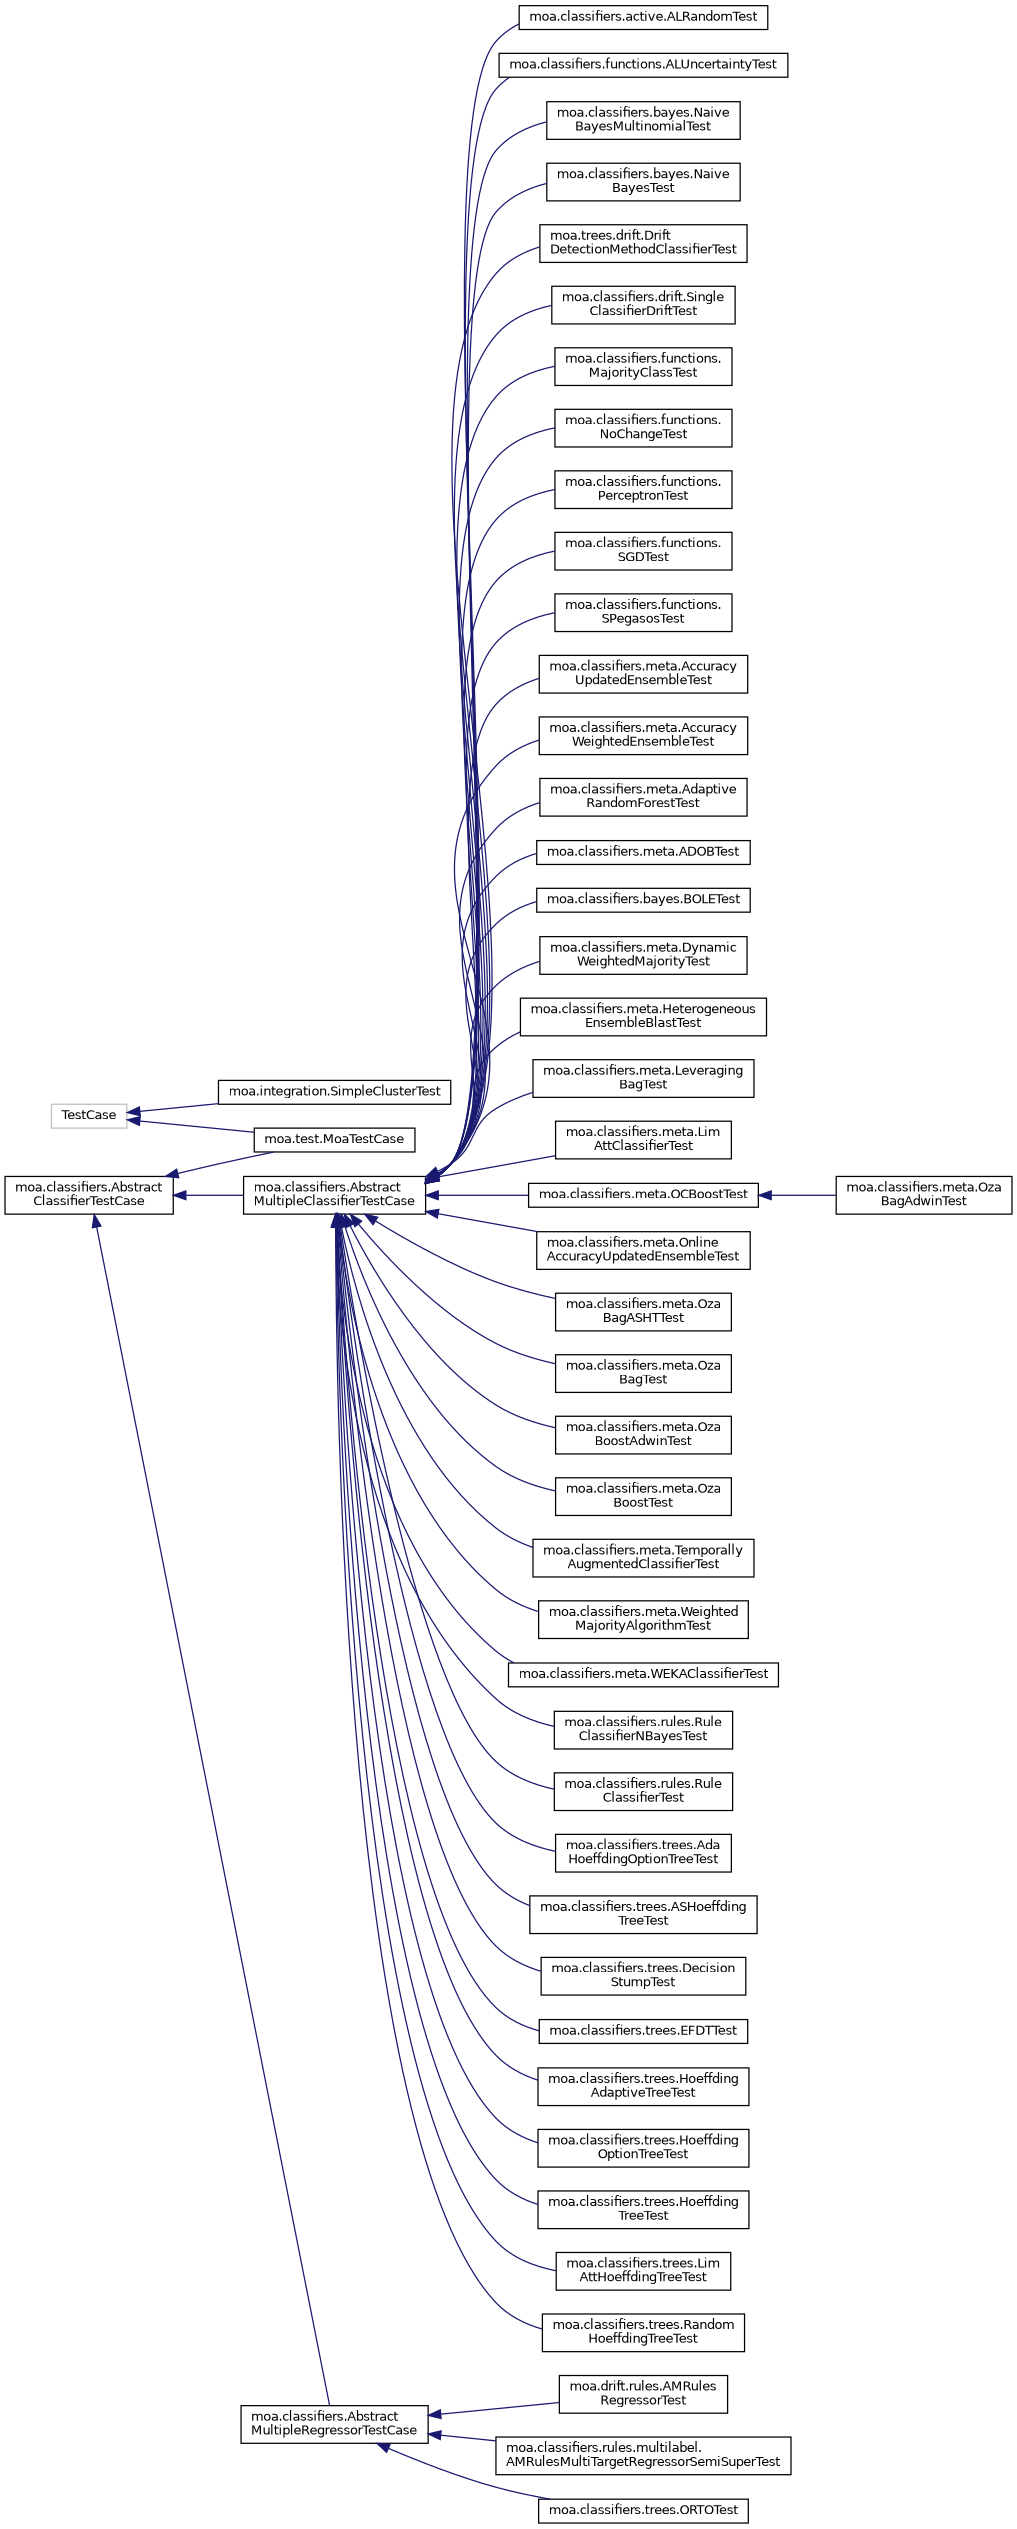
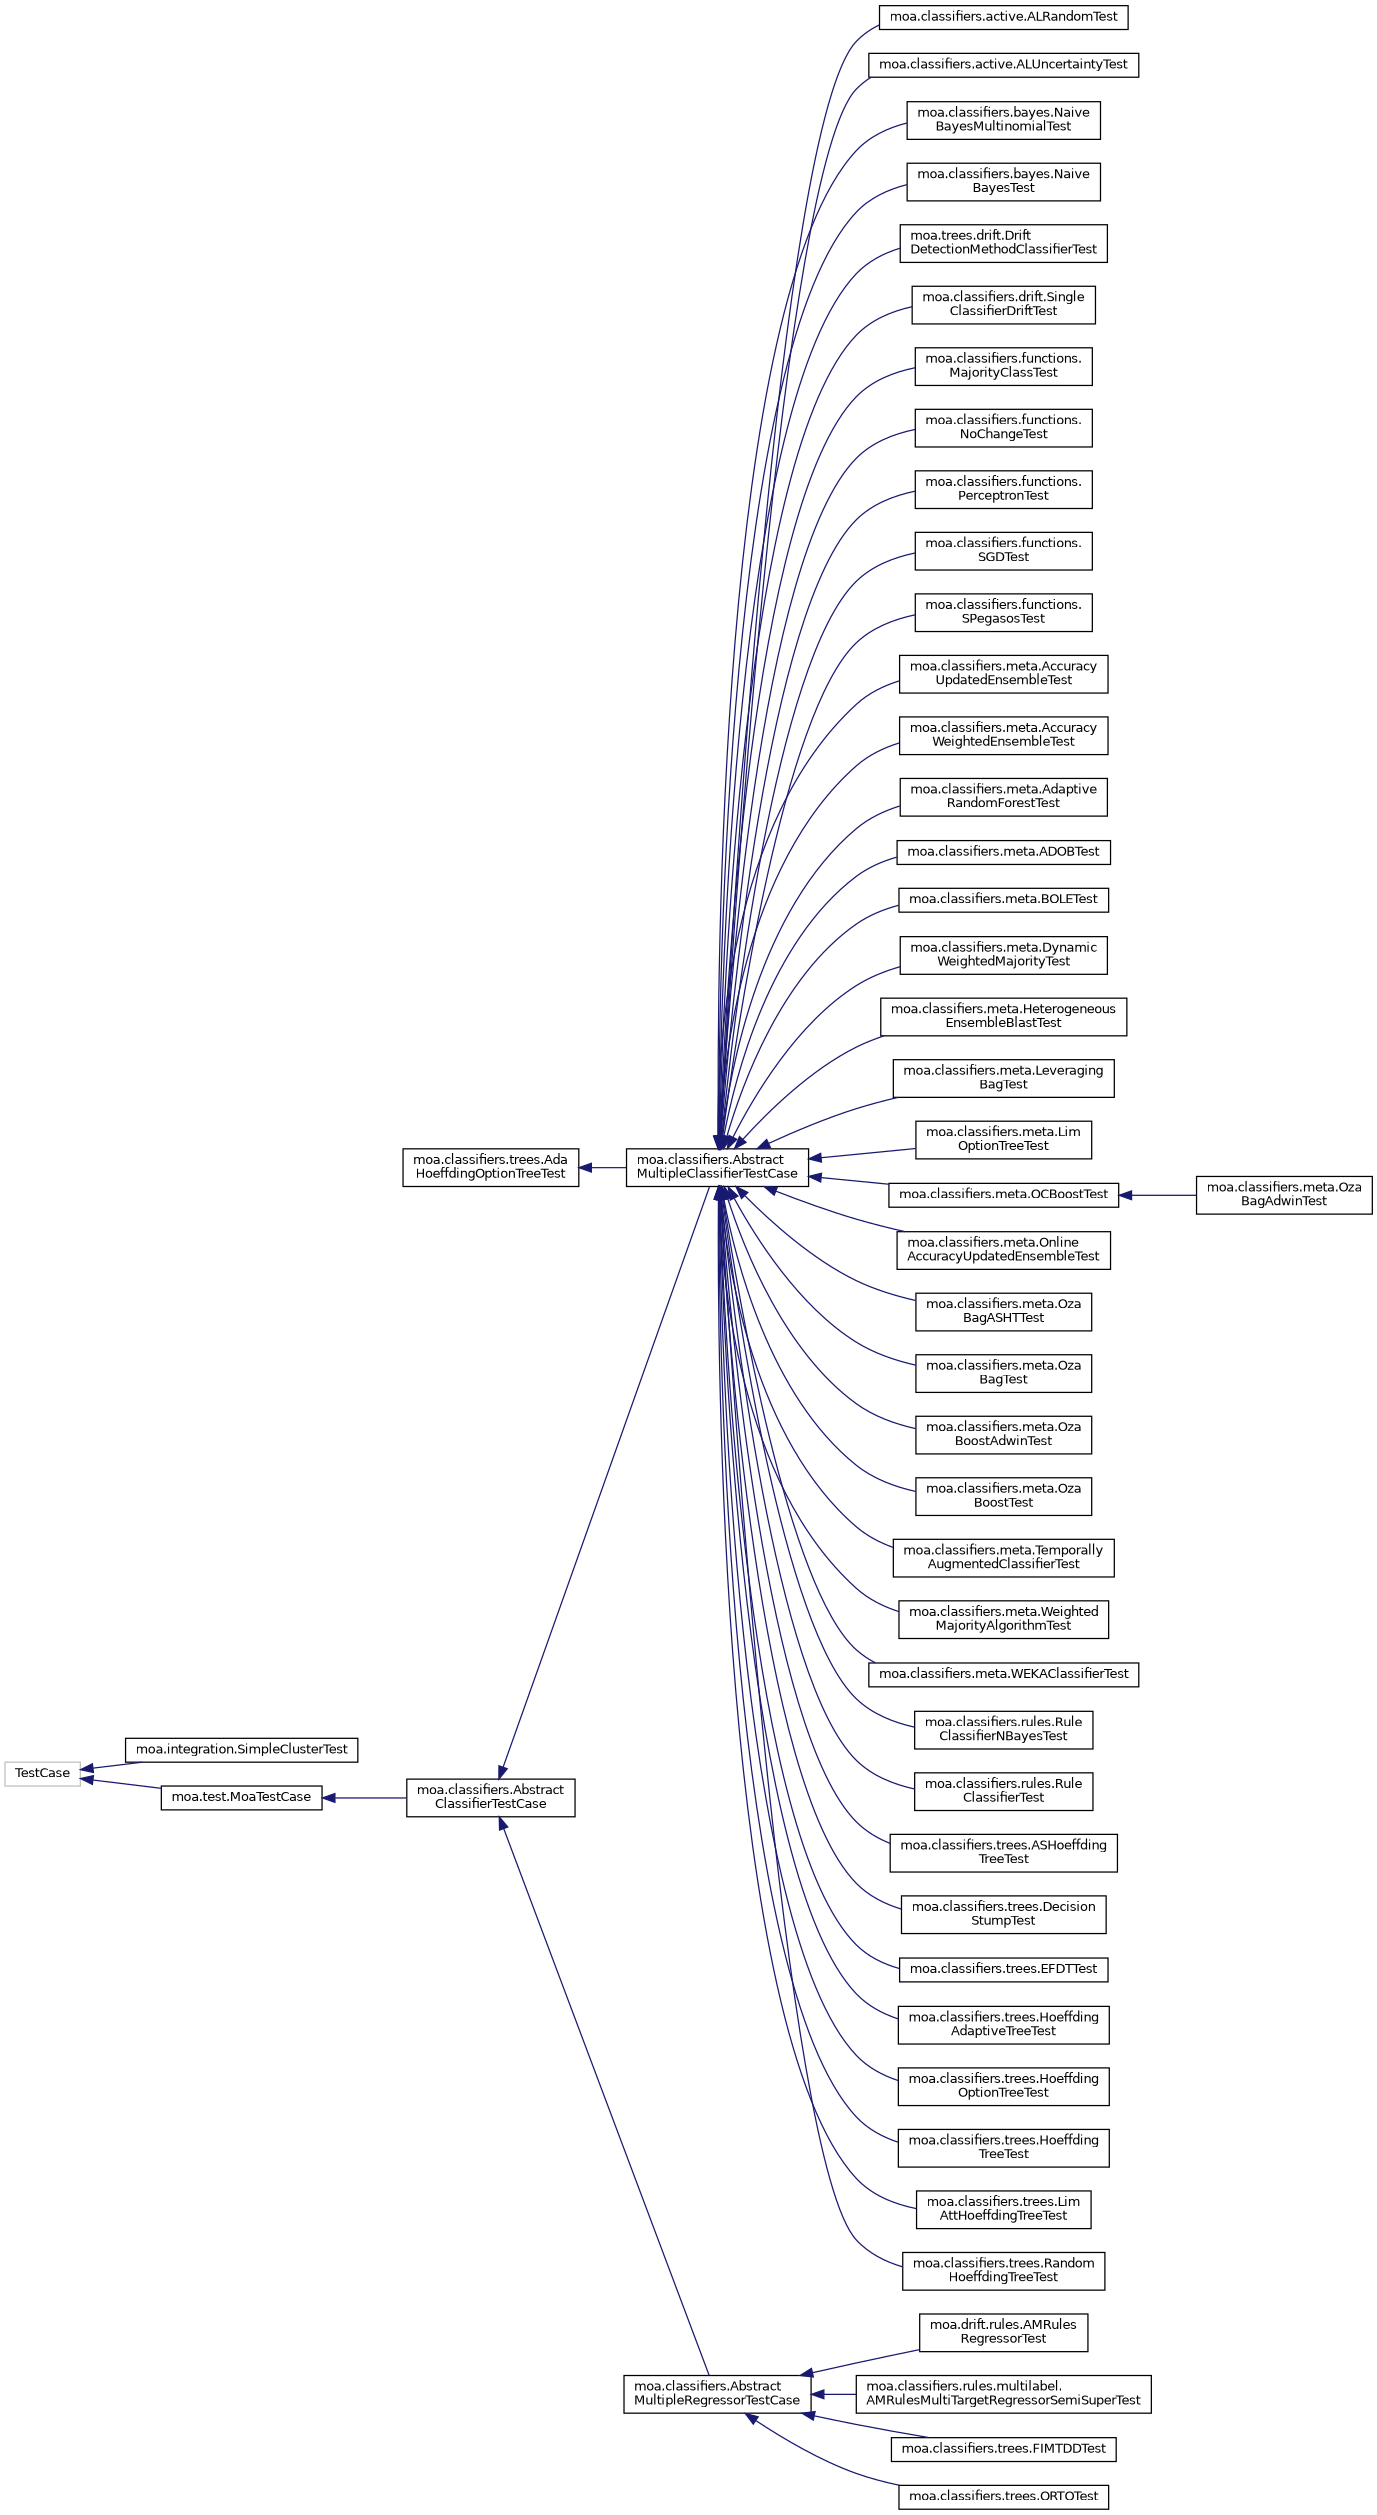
node "moa.classifiers.functions.ALUncertaintyTest": label "moa.classifiers.functions.ALUncertaintyTest" -> "moa.classifiers.active.ALUncertaintyTest"
node "moa.classifiers.bayes.BOLETest": label "moa.classifiers.bayes.BOLETest" -> "moa.classifiers.meta.BOLETest"
node "moa.classifiers.meta.Lim AttClassifierTest": label "moa.classifiers.meta.Lim AttClassifierTest" -> "moa.classifiers.meta.Lim OptionTreeTest"
edge "moa.test.MoaTestCase" -> "moa.classifiers.Abstract ClassifierTestCase": reversed
edge "moa.classifiers.trees.Ada HoeffdingOptionTreeTest" -> "moa.classifiers.Abstract MultipleClassifierTestCase": reversed
node "moa.classifiers.trees.FIMTDDTest": added
